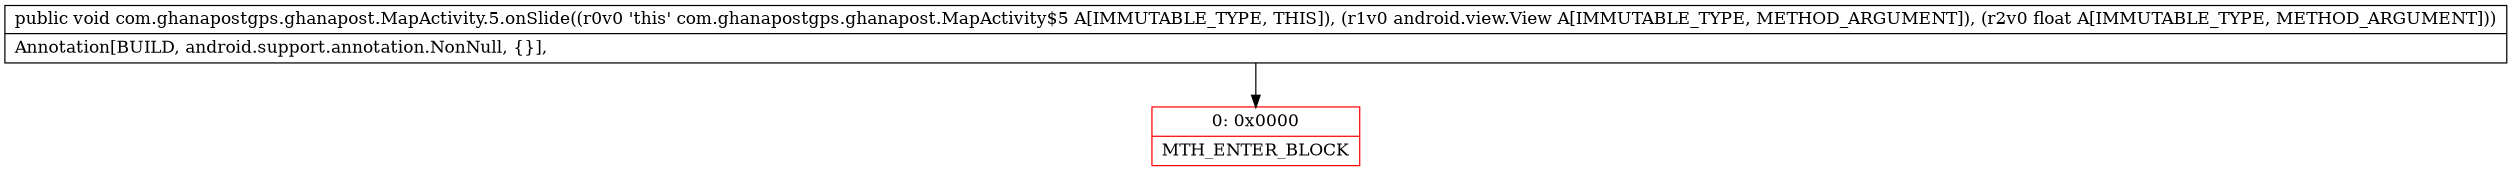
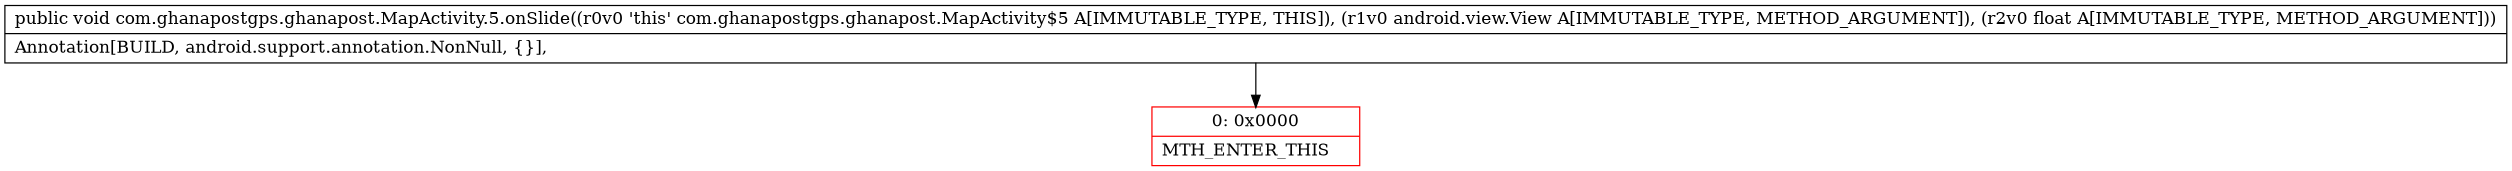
node "0: 0x0000": text "MTH_ENTER_BLOCK" -> "MTH_ENTER_THIS"
